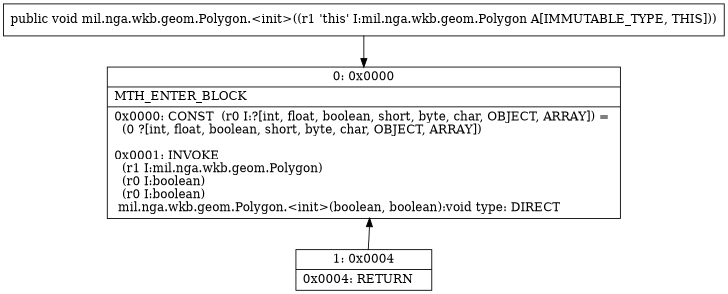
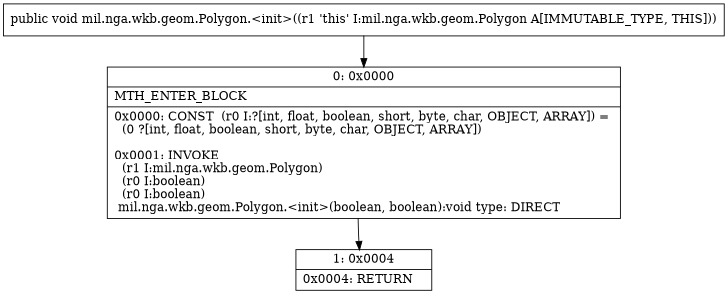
edge "1: 0x0004" -> "0: 0x0000": reversed
